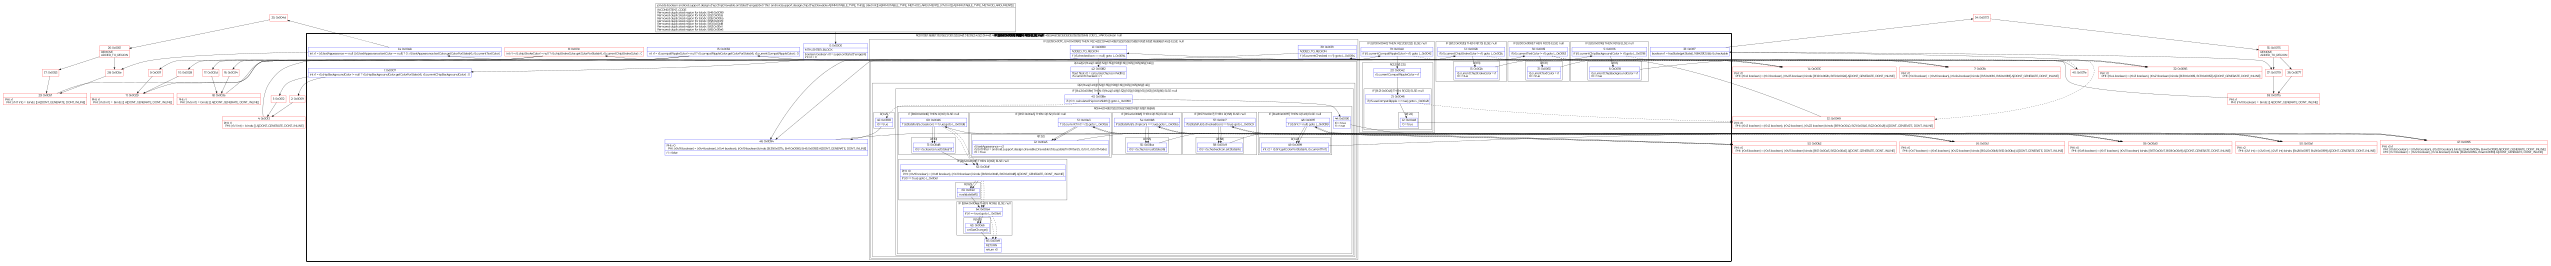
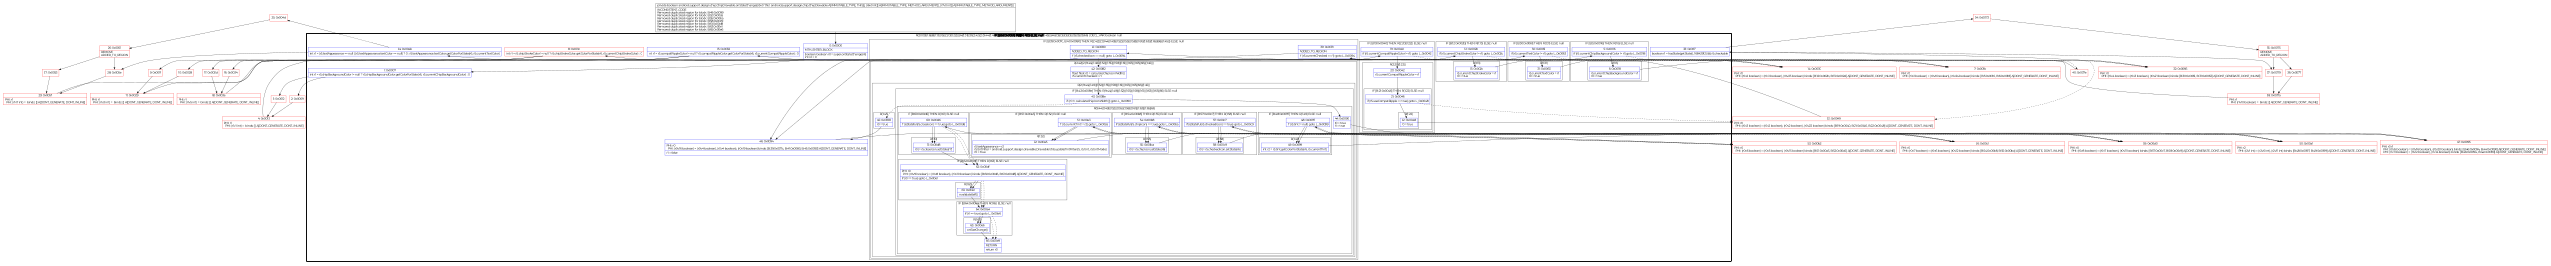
edge "30: 0x0061" -> "40: 0x007e": now "39: 0x007c" -> "40: 0x007e"
